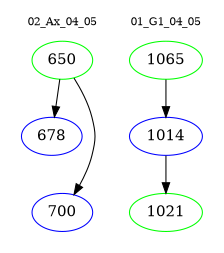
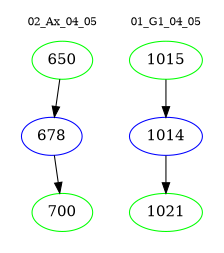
node "1065": label "1065" -> "1015"
edge "650" -> "700": now "678" -> "700"
node "700": color blue -> green
